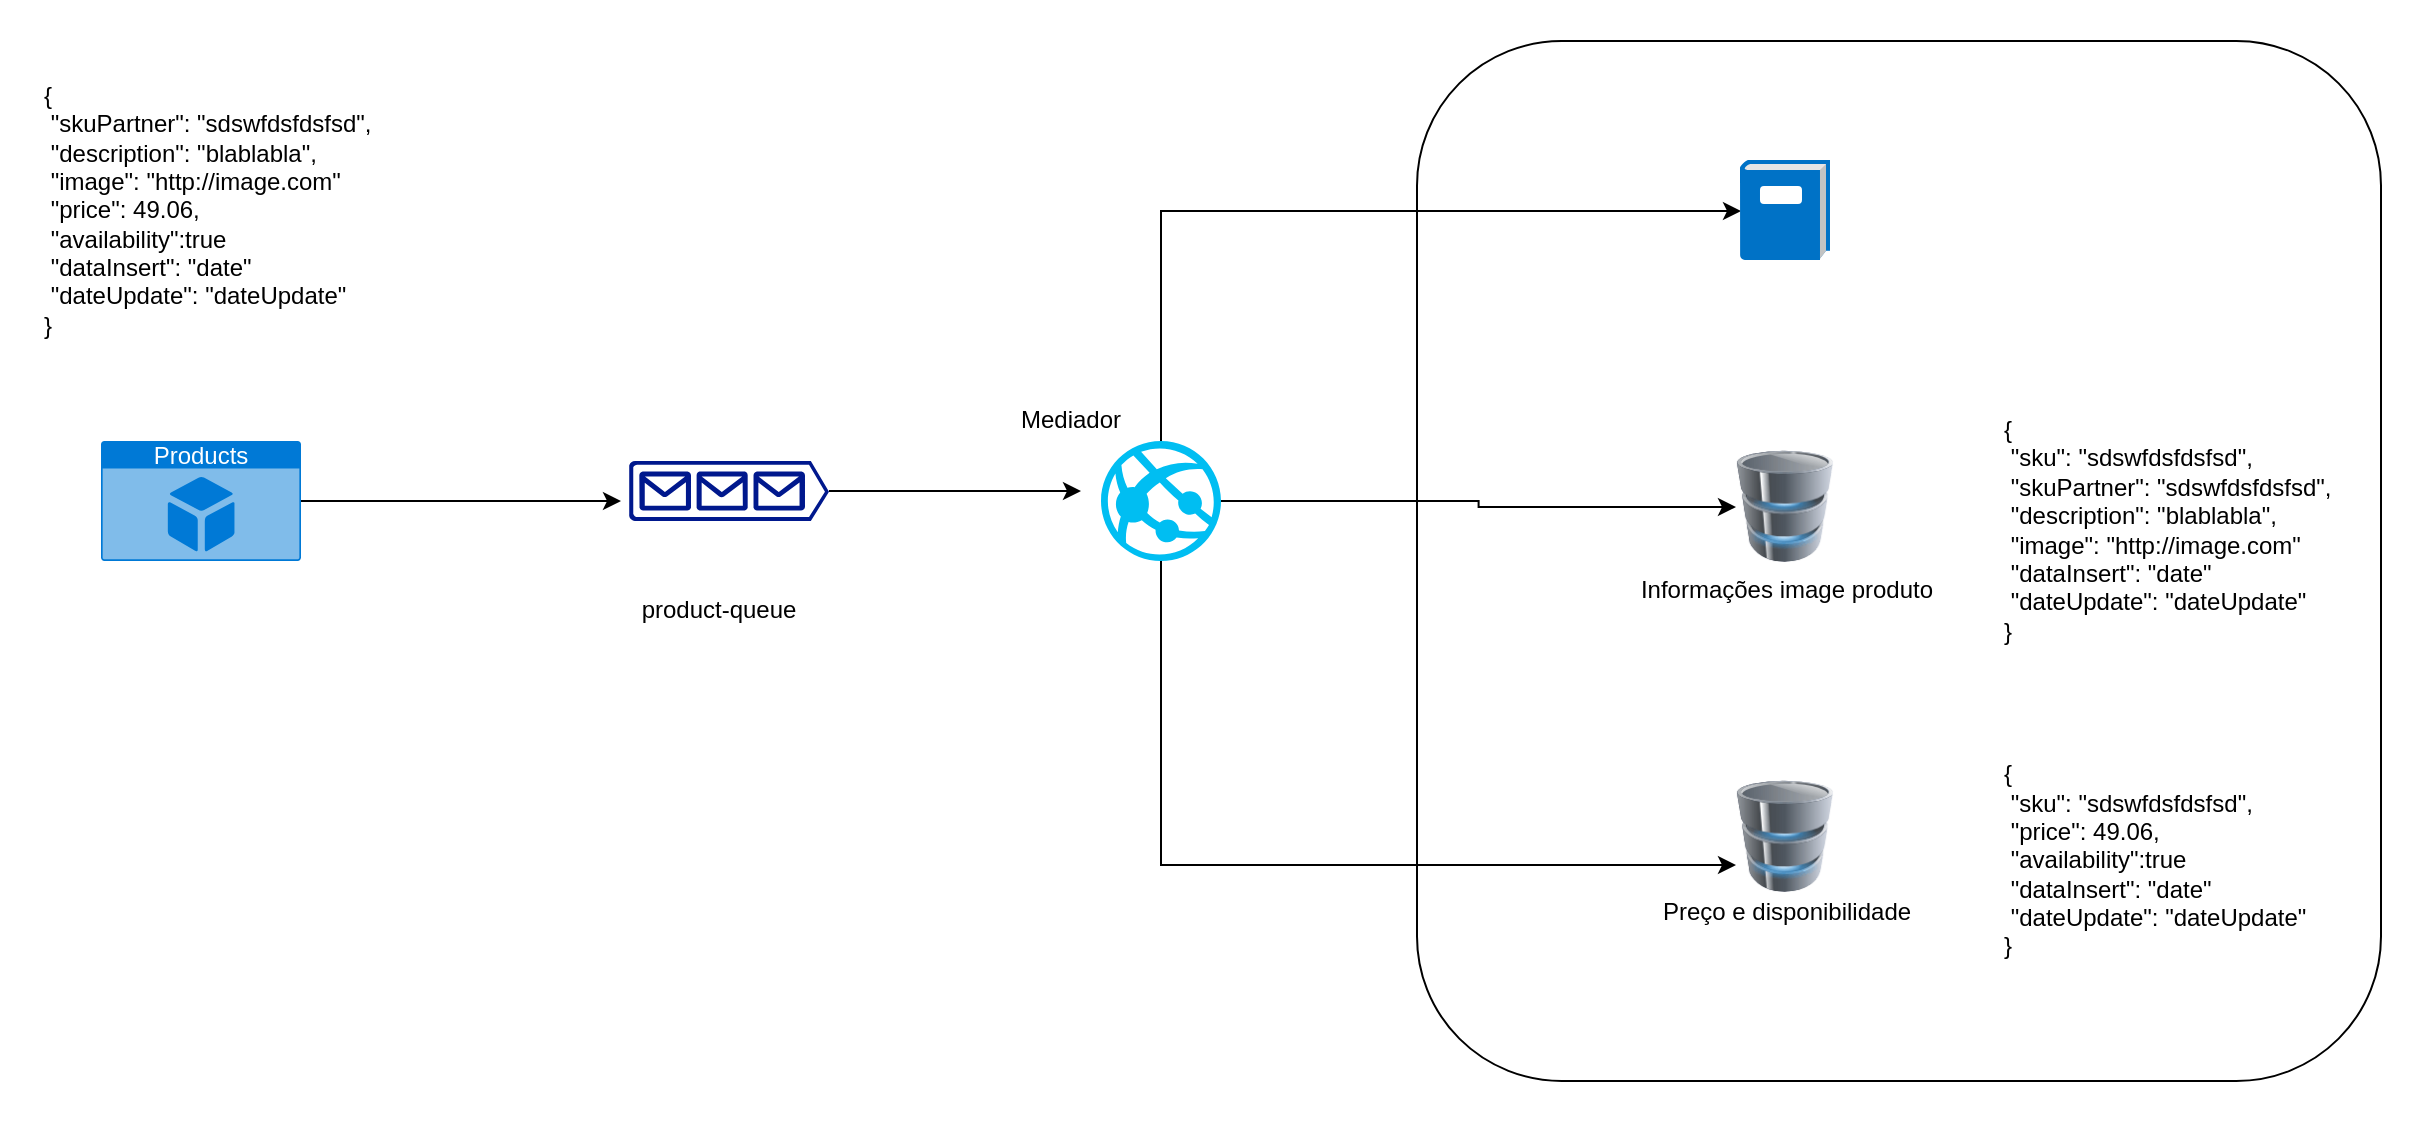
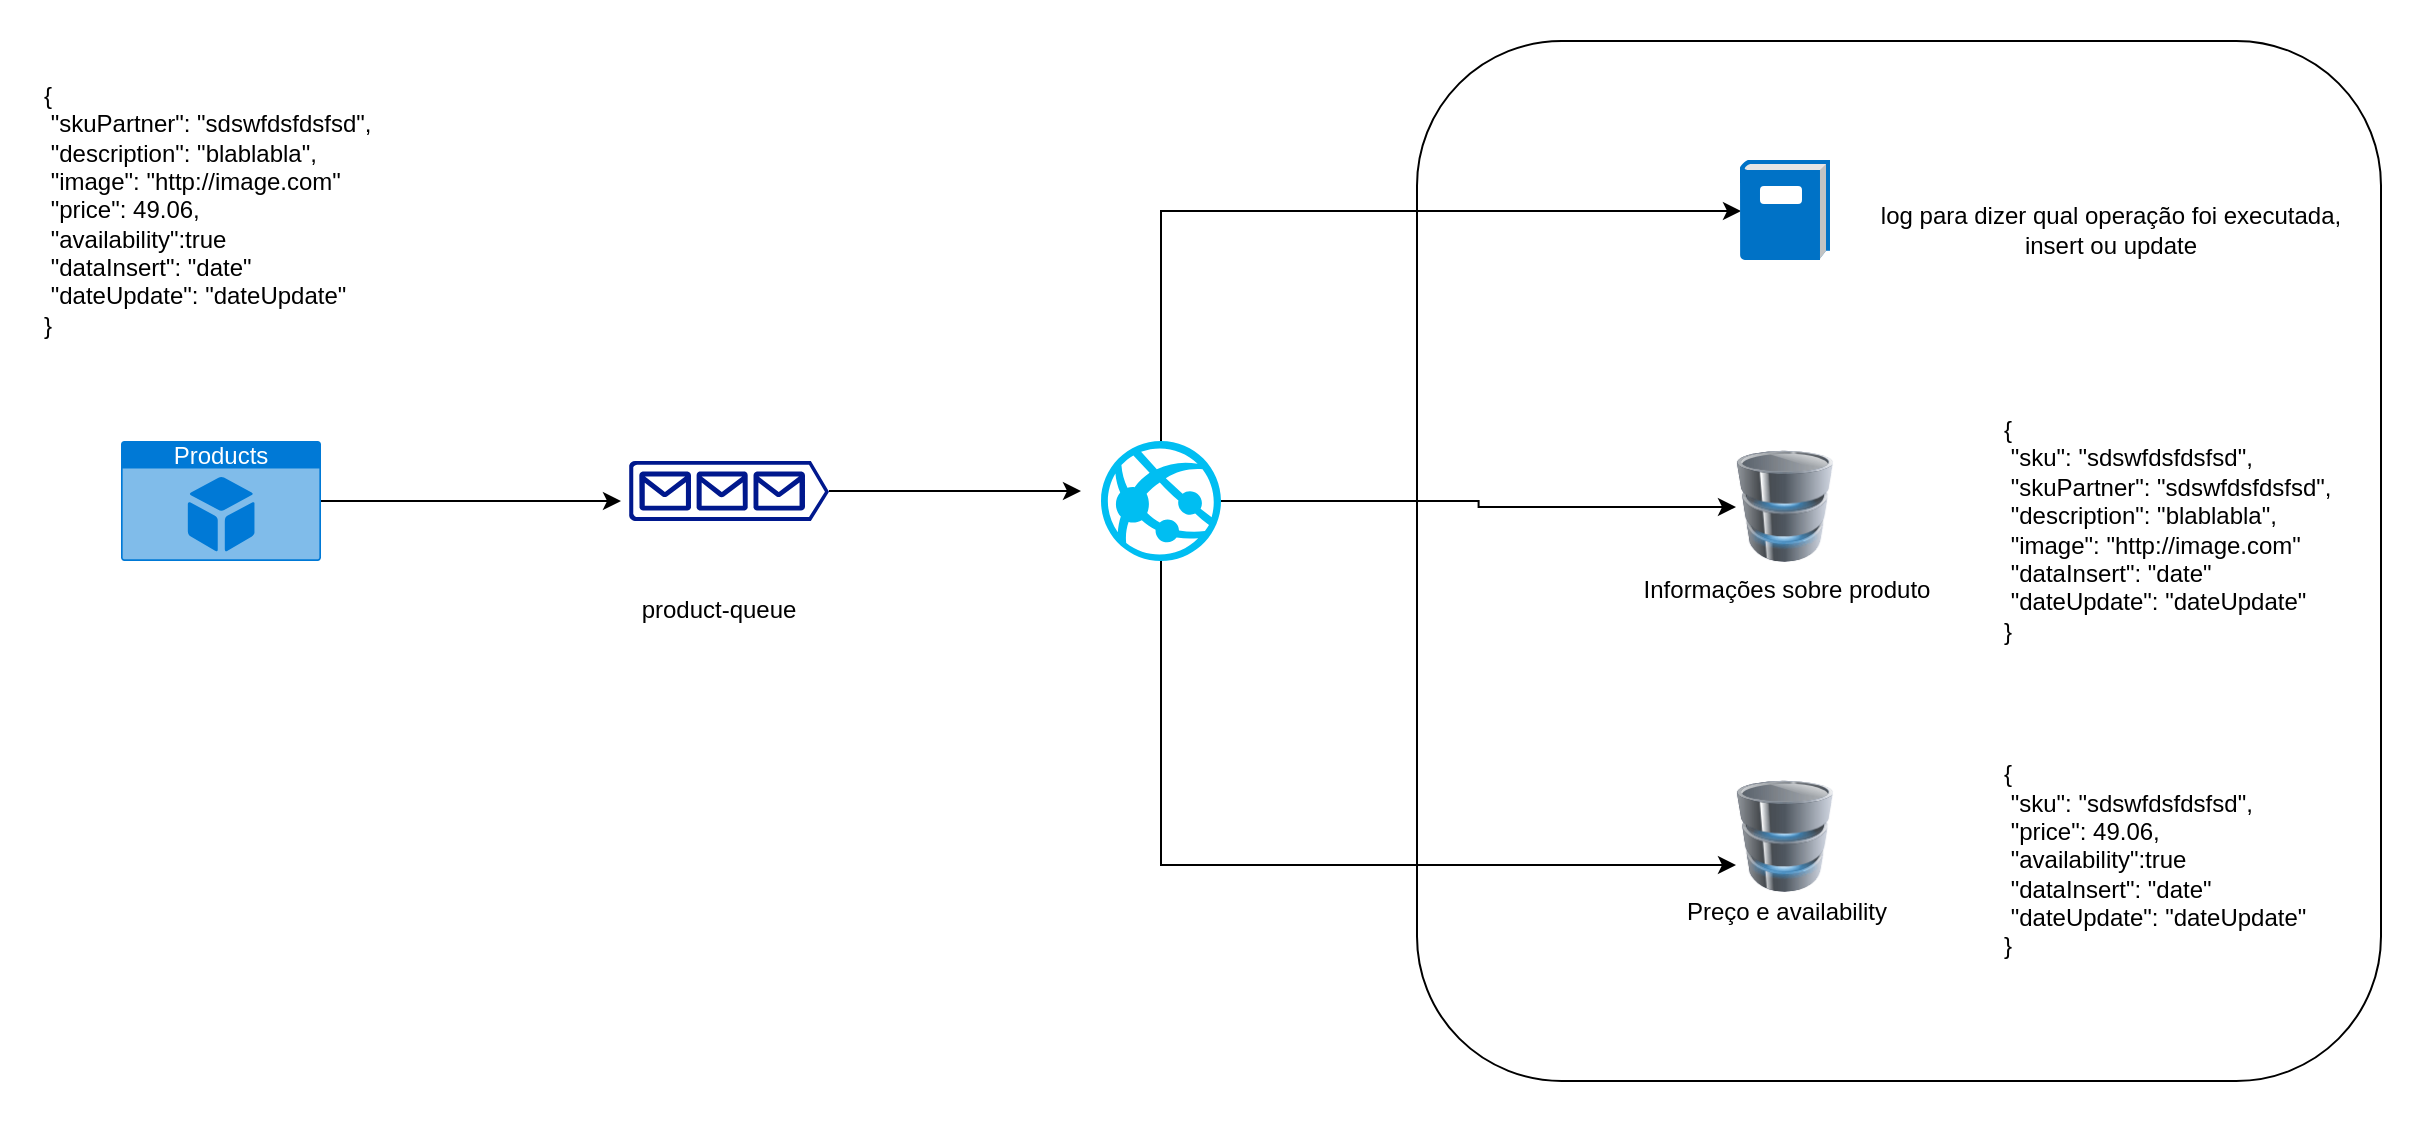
node "log para dizer qual operação foi executada, insert ou update": added
node "Mediador": removed
node "Products": moved (201, 501) -> (221, 501)
node "Informações image produto": label "Informações image produto" -> "Informações sobre produto"
node "Preço e disponibilidade": label "Preço e disponibilidade" -> "Preço e availability"
